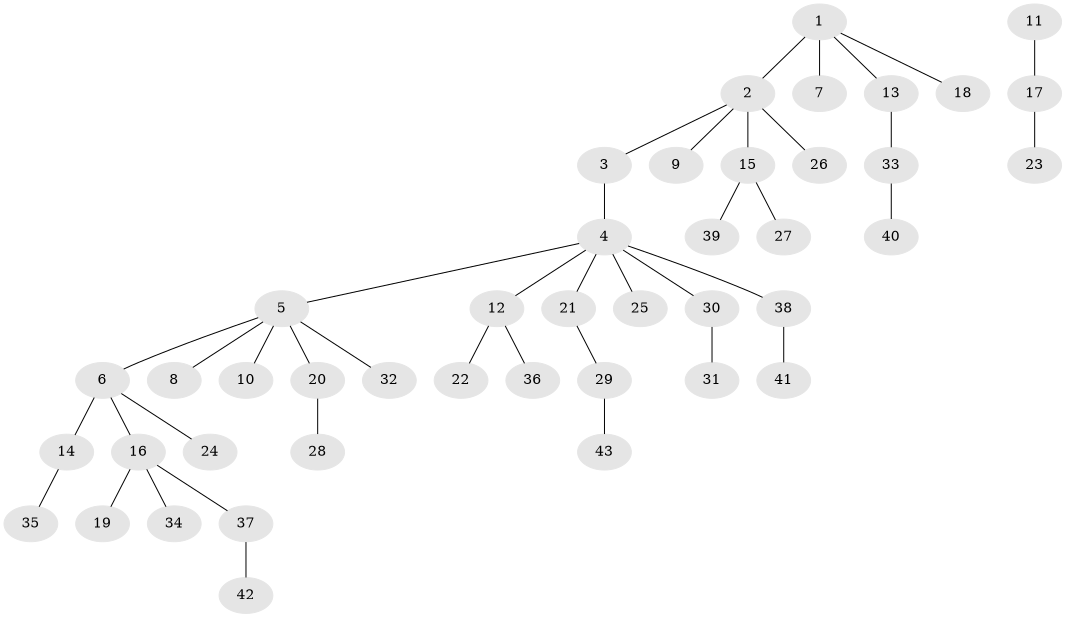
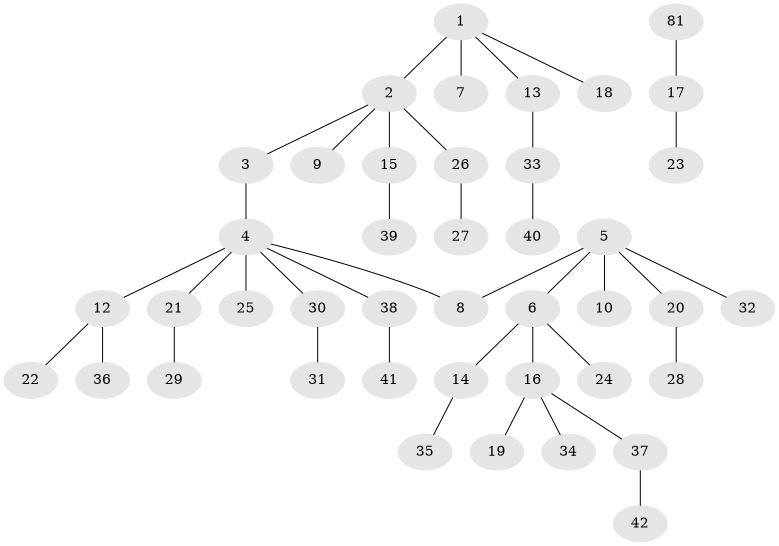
node "11": label "11" -> "81"
edge "15" -- "27": now "26" -- "27"
edge "4" -- "5": now "4" -- "8"
node "43": removed
